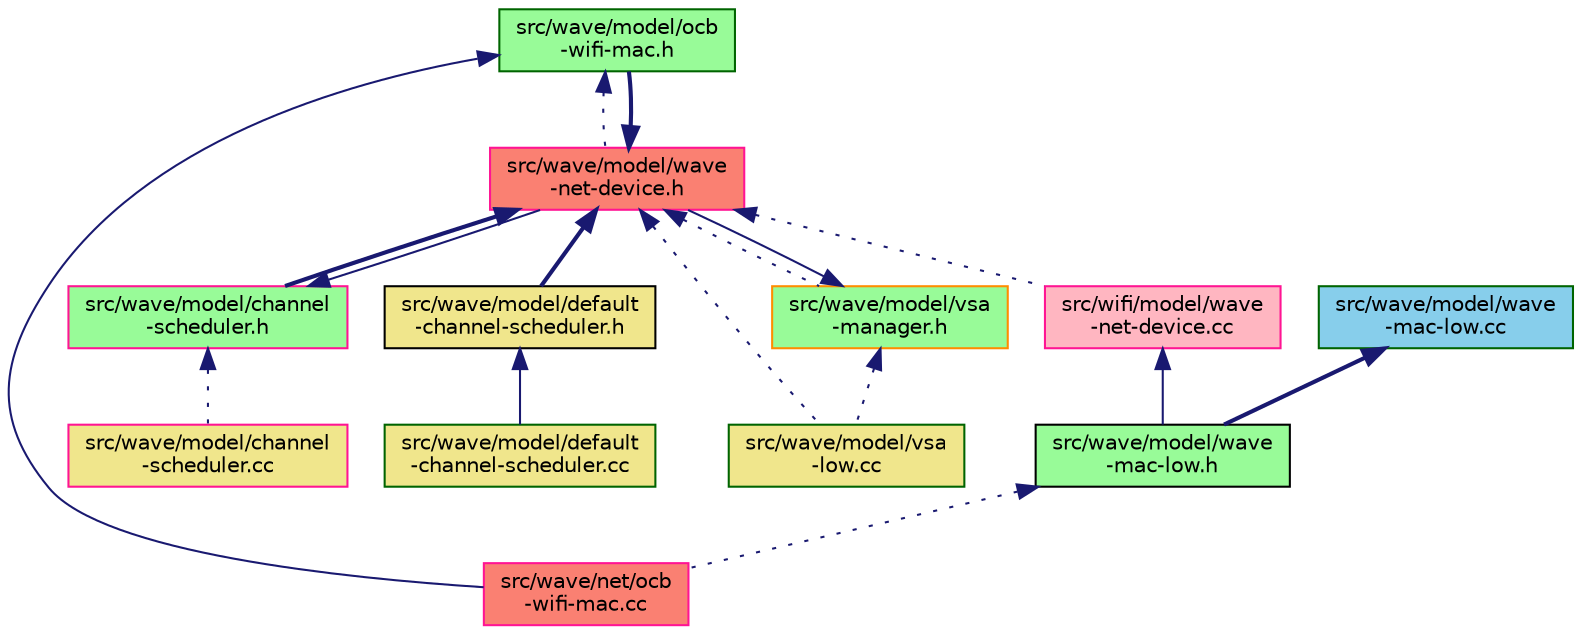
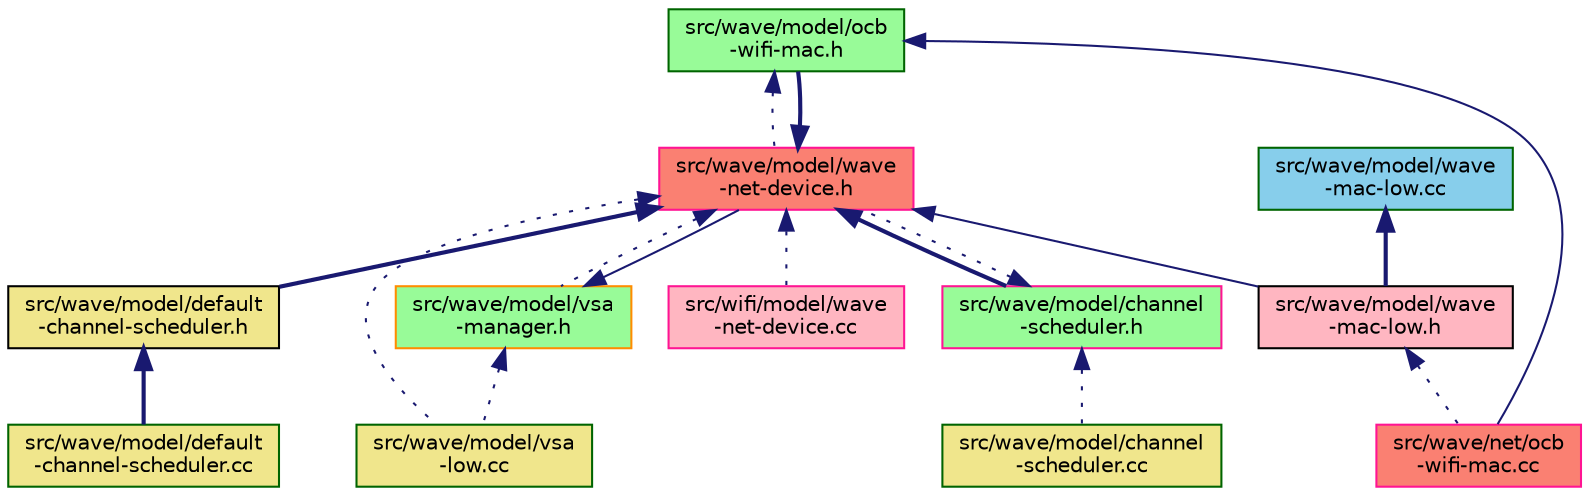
edge "src/wave/model/wave -net-device.h" -> "src/wave/model/channel -scheduler.h": style solid -> dotted
edge "src/wave/model/default -channel-scheduler.cc" -> "src/wave/model/default -channel-scheduler.h": style solid -> bold
edge "src/wave/model/wave -mac-low.h" -> "src/wifi/model/wave -net-device.cc": now "src/wave/model/wave -mac-low.h" -> "src/wave/model/wave -net-device.h"
node "src/wave/model/channel -scheduler.cc": color deeppink -> darkgreen
node "src/wave/model/wave -mac-low.h": fillcolor palegreen -> lightpink
